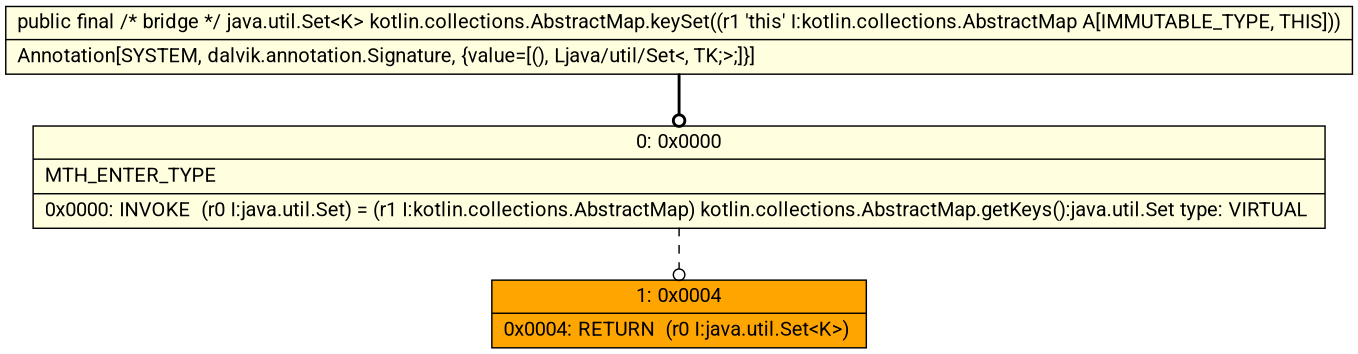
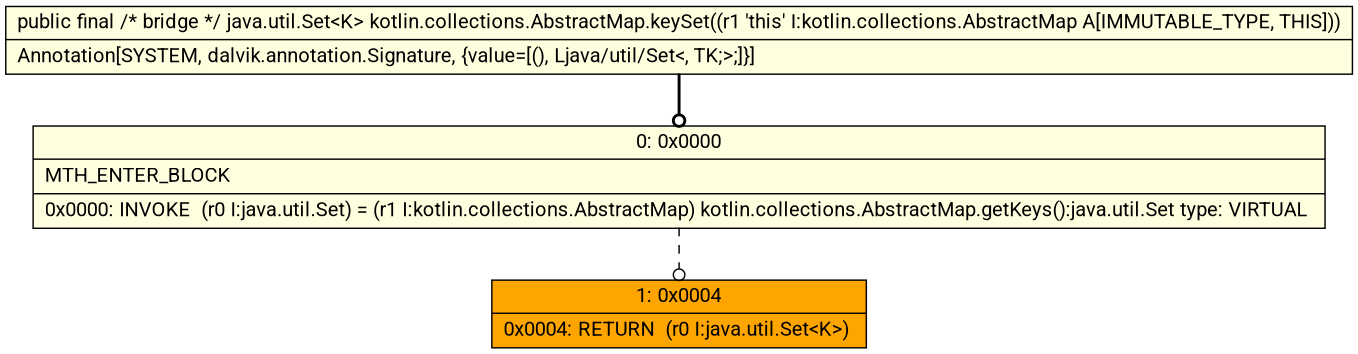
node "0: 0x0000": text "MTH_ENTER_TYPE" -> "MTH_ENTER_BLOCK"
